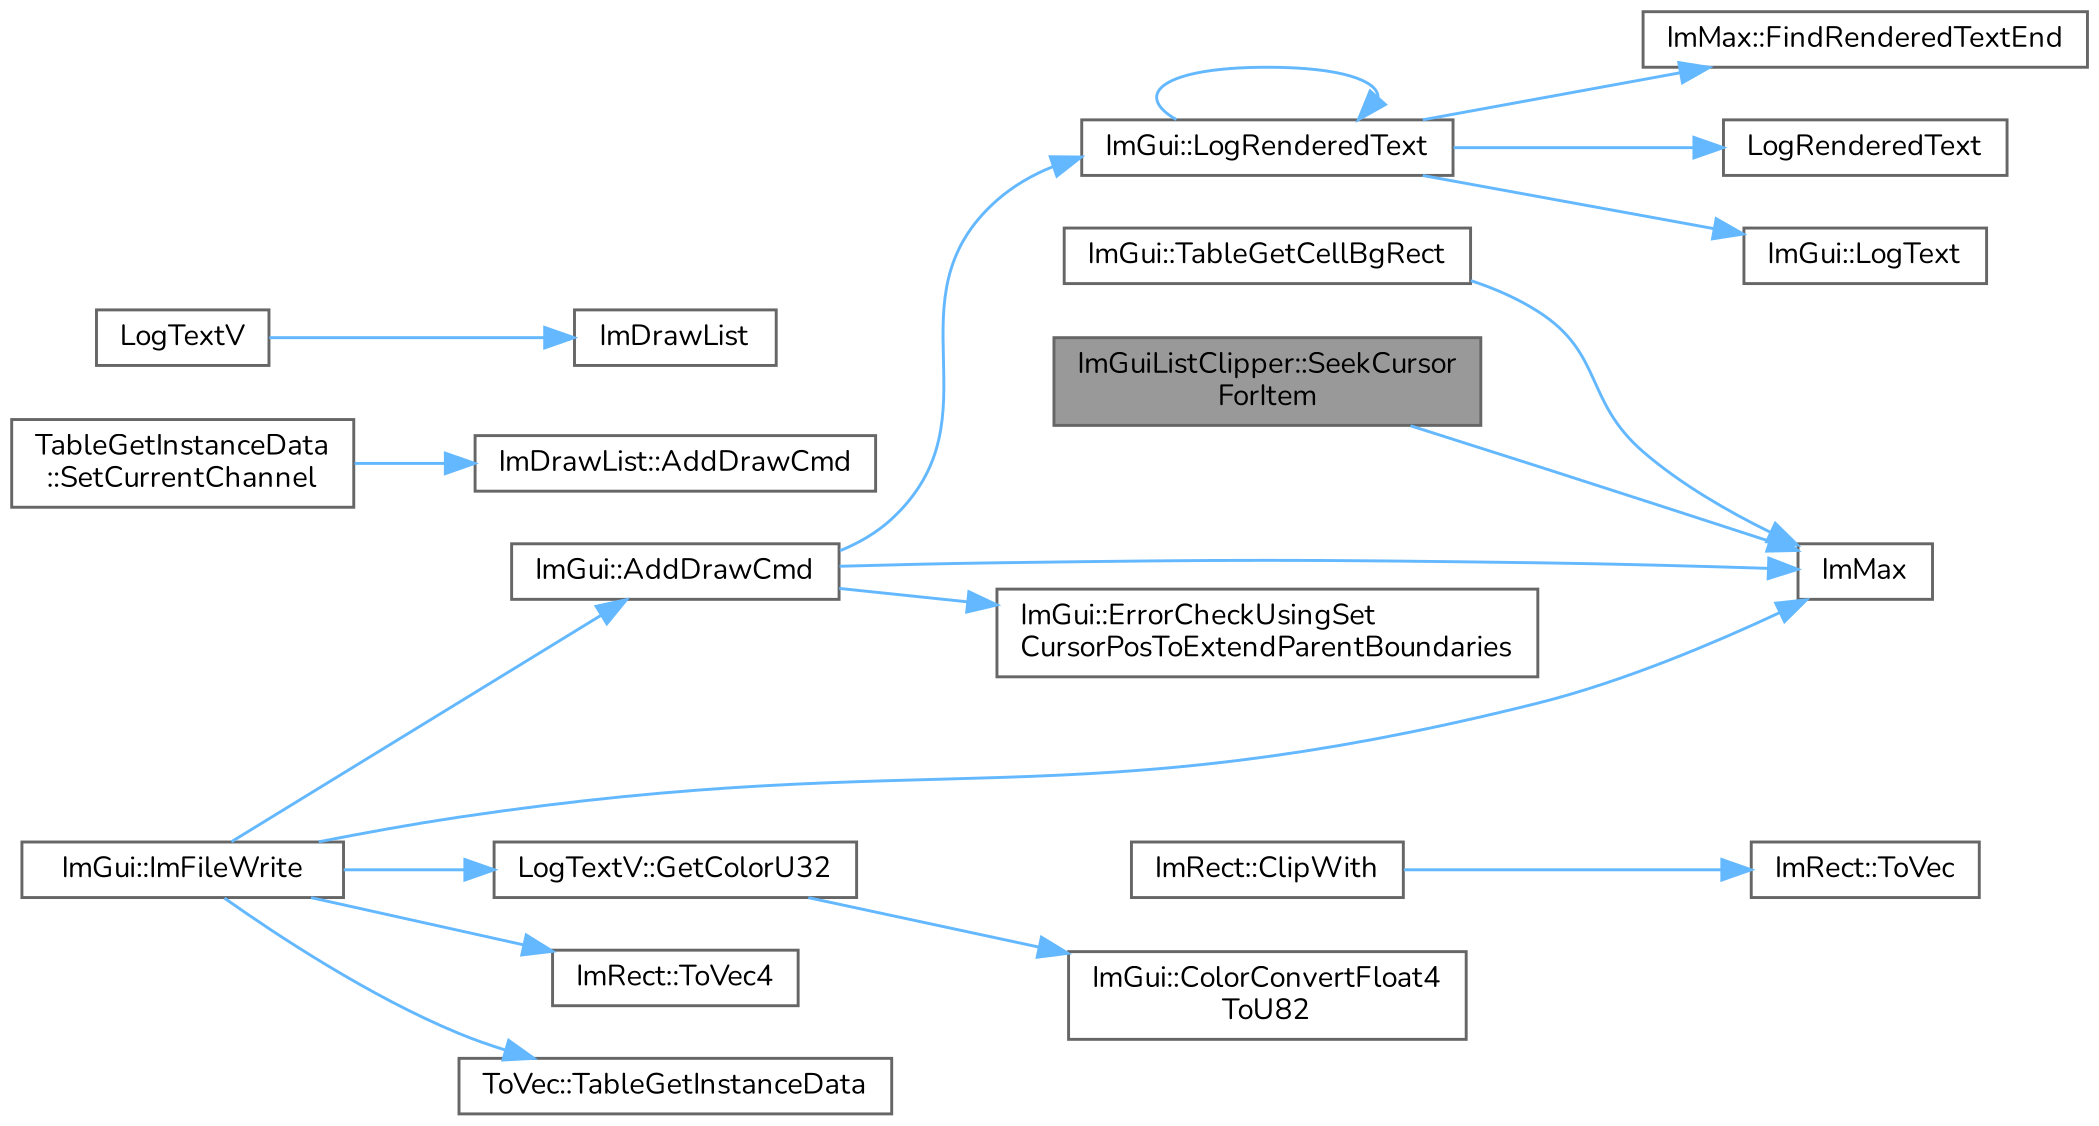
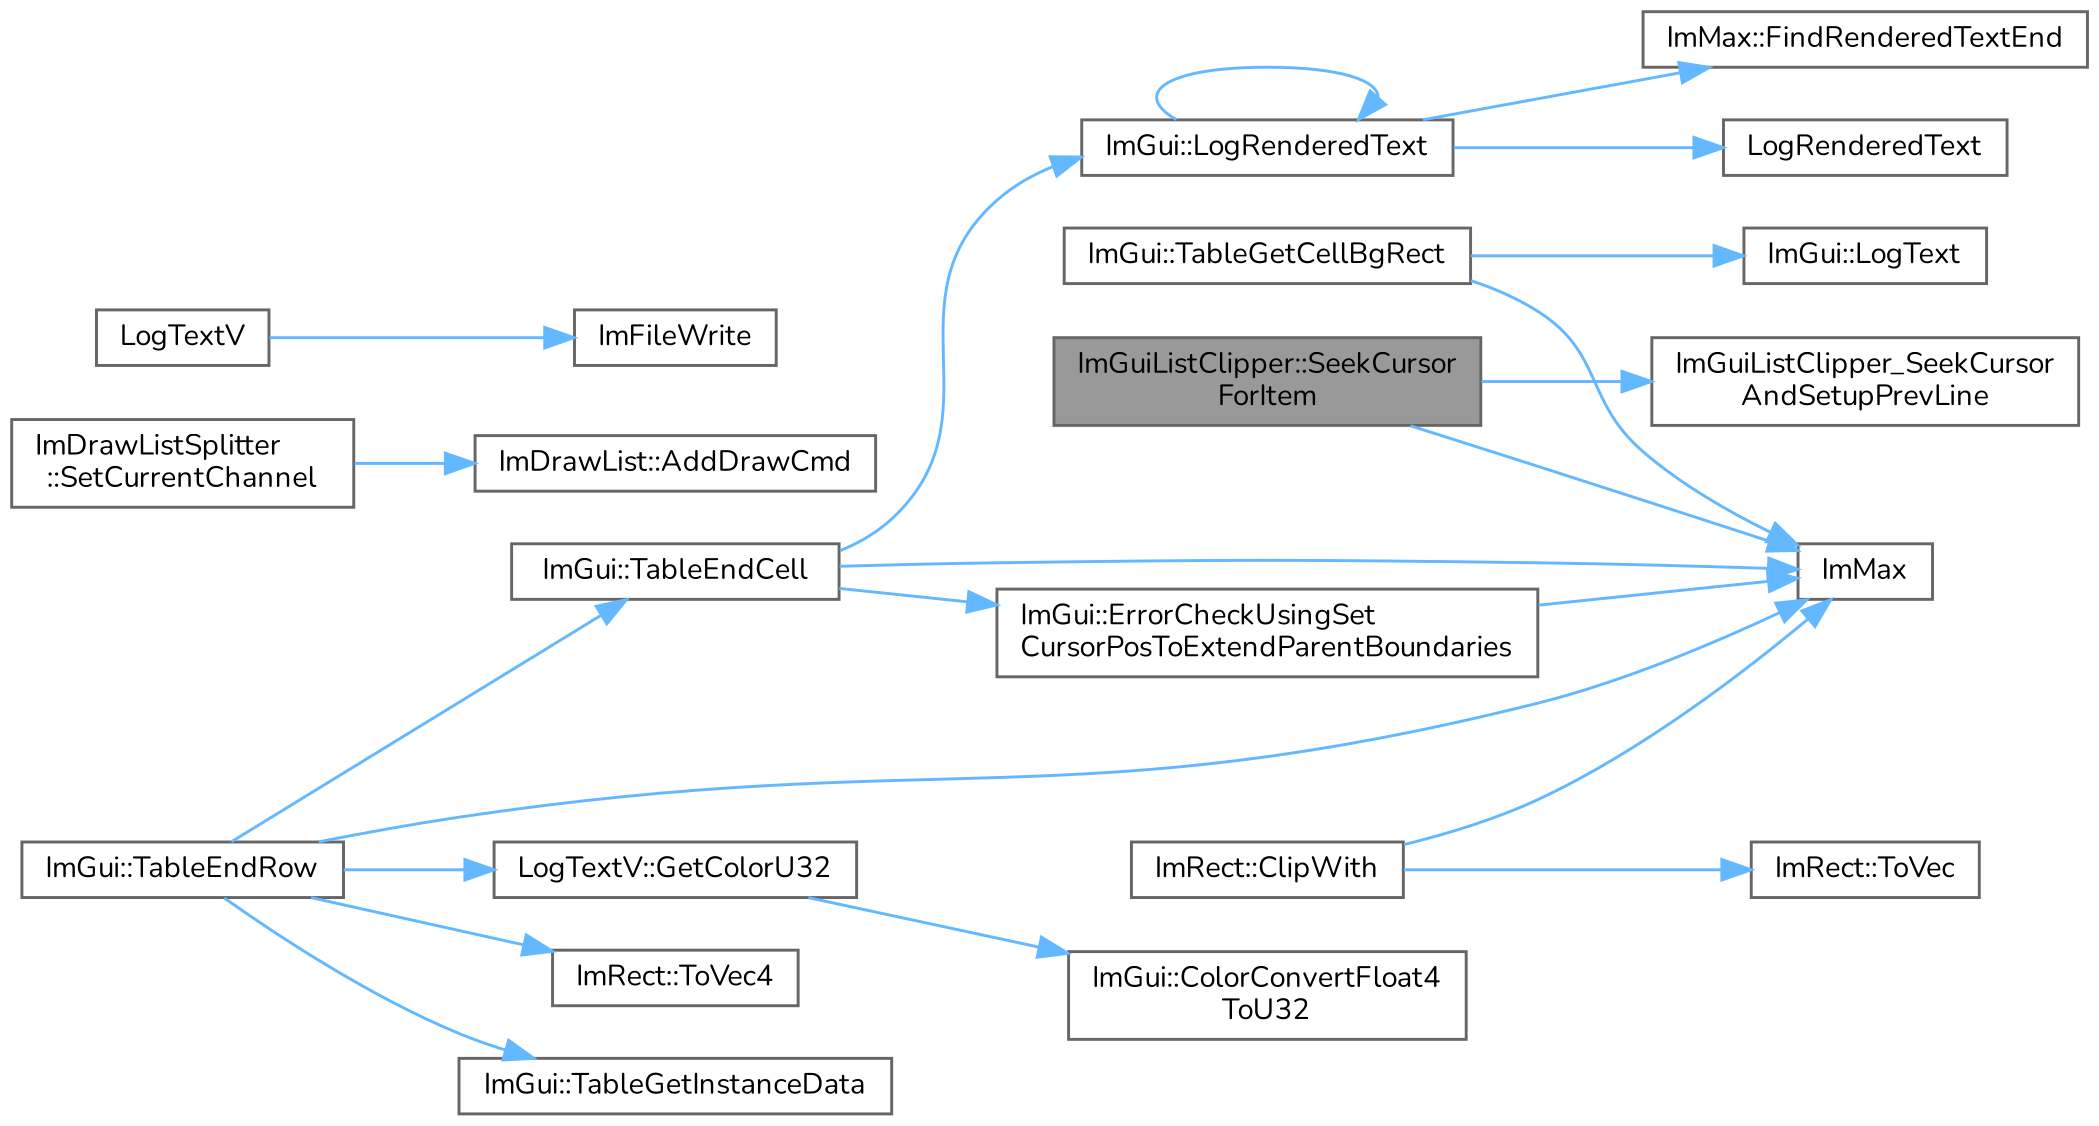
edge "ImGui::LogRenderedText" -> "ImGui::LogText": now "ImGui::TableGetCellBgRect" -> "ImGui::LogText"
node "ImDrawList": label "ImDrawList" -> "ImFileWrite"
node "ImGuiListClipper_SeekCursor AndSetupPrevLine": added
node "TableGetInstanceData ::SetCurrentChannel": label "TableGetInstanceData ::SetCurrentChannel" -> "ImDrawListSplitter ::SetCurrentChannel"
node "ImGui::AddDrawCmd": label "ImGui::AddDrawCmd" -> "ImGui::TableEndCell"
edge "ImGui::ErrorCheckUsingSet CursorPosToExtendParentBoundaries" -> "ImMax": added
edge "ImRect::ClipWith" -> "ImMax": added
node "ImGui::ImFileWrite": label "ImGui::ImFileWrite" -> "ImGui::TableEndRow"
node "ImGui::ColorConvertFloat4 ToU82": label "ImGui::ColorConvertFloat4 ToU82" -> "ImGui::ColorConvertFloat4 ToU32"
node "ToVec::TableGetInstanceData": label "ToVec::TableGetInstanceData" -> "ImGui::TableGetInstanceData"
